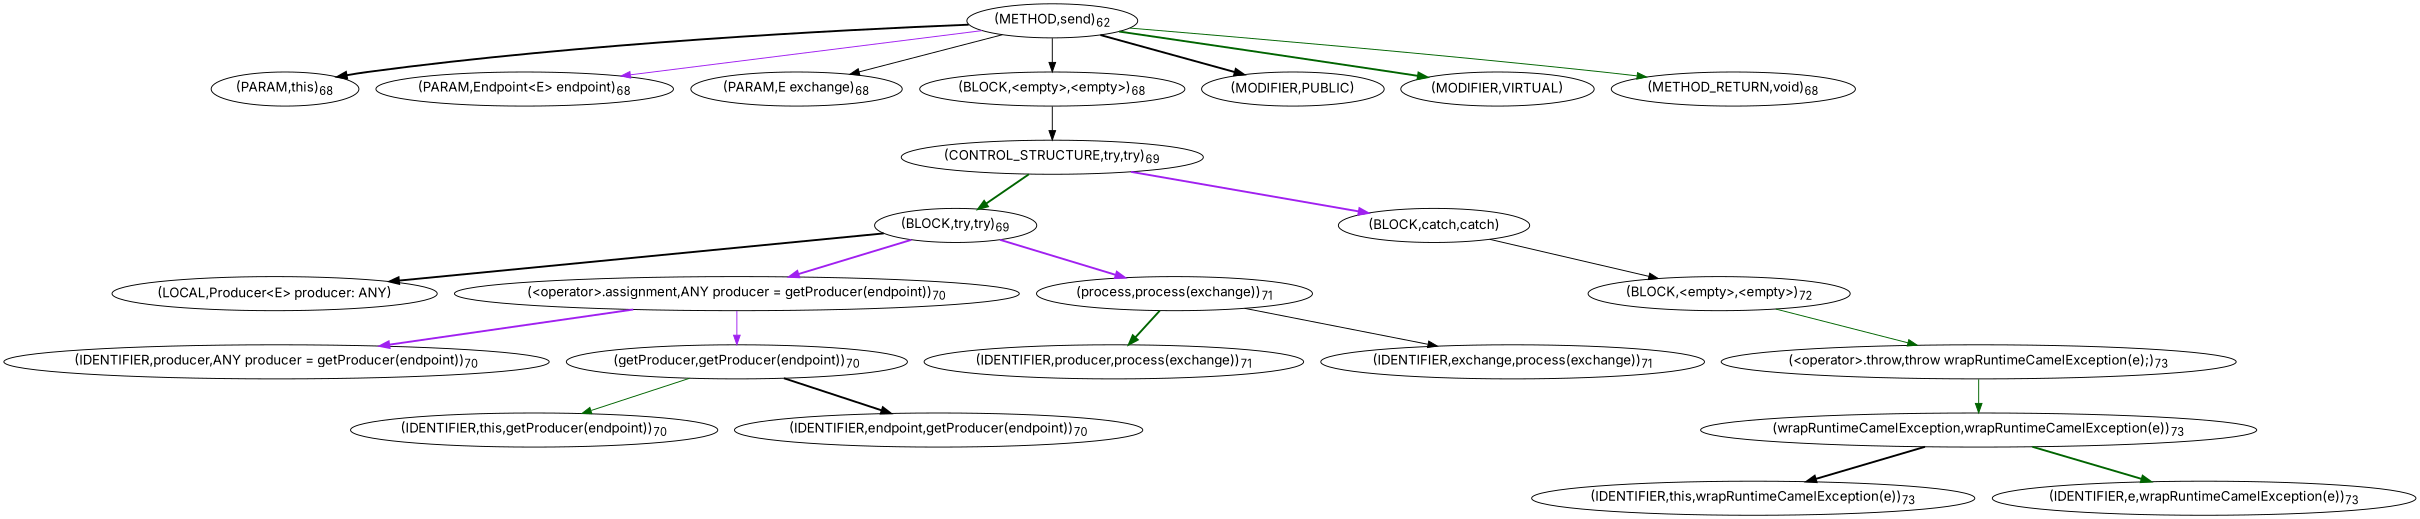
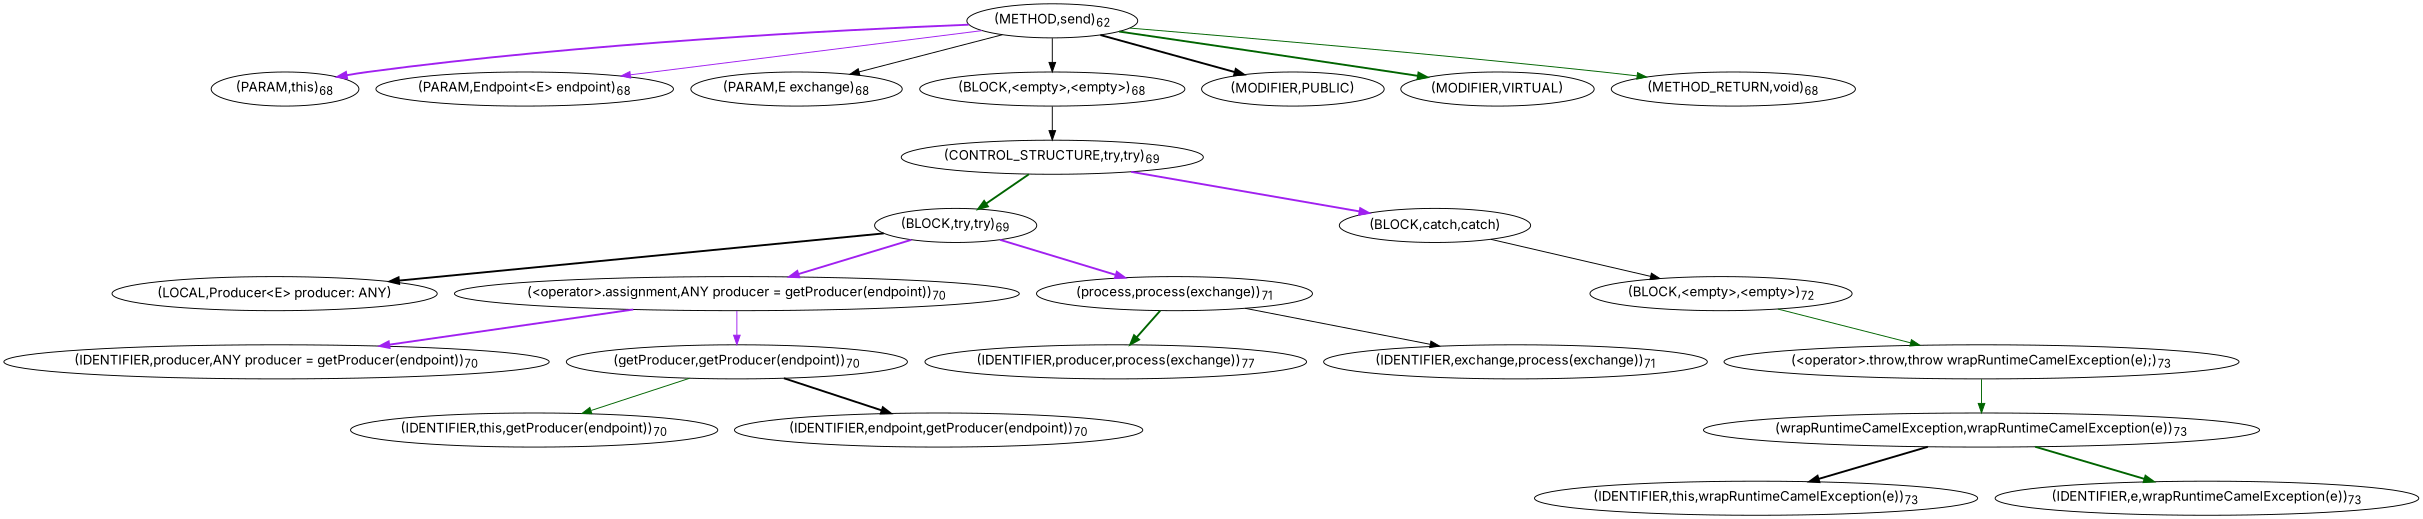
edge "(METHOD,send)" -> "(PARAM,this)": color black -> purple
node "(IDENTIFIER,producer,process(exchange))": text "71" -> "77"
